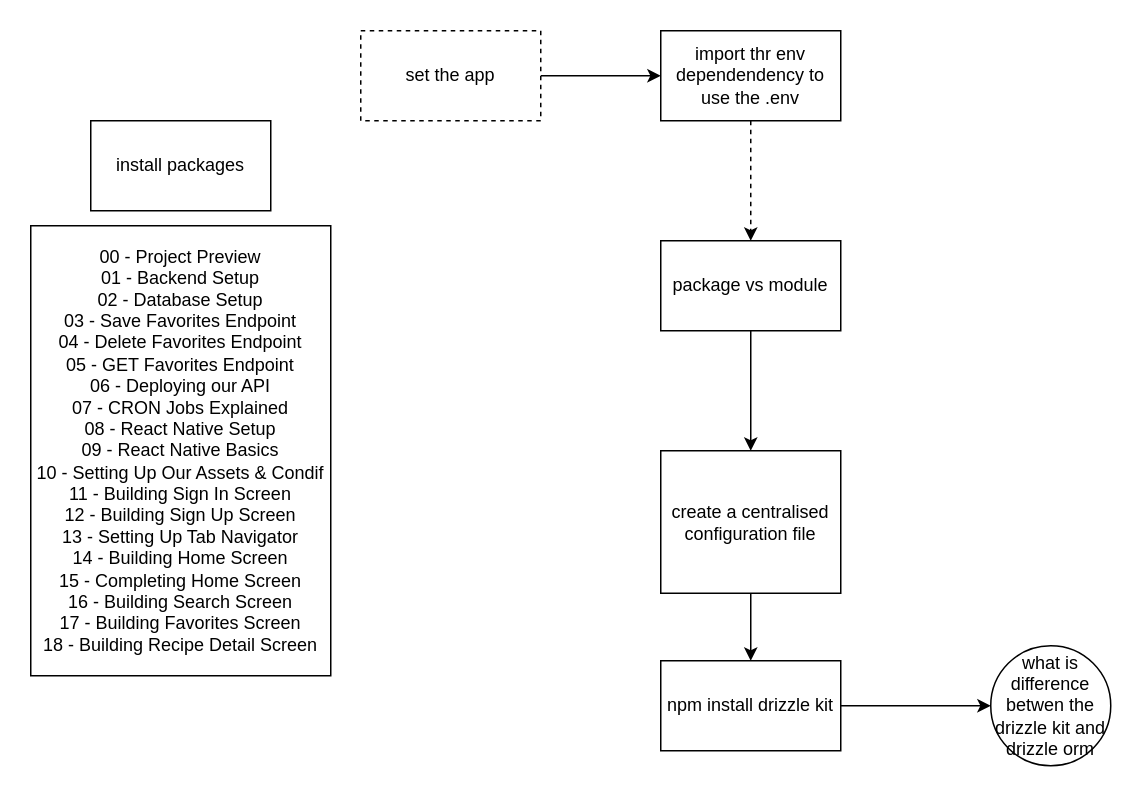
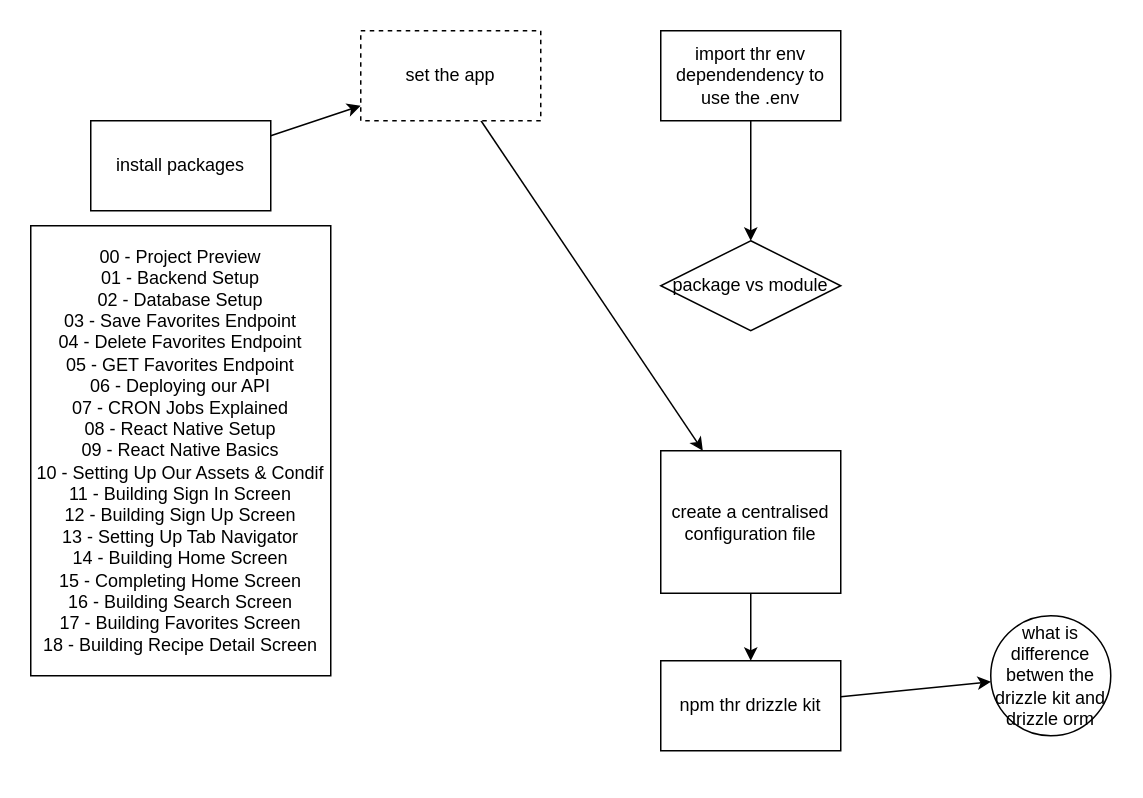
edge "set the app" -> "import thr env dependendency to use the .env": now "set the app" -> "create a centralised configuration file"
edge "install packages" -> "set the app": added
edge "import thr env dependendency to use the .env" -> "package vs module": style dashed -> solid
node "package vs module": shape rectangle -> diamond
edge "package vs module" -> "create a centralised configuration file": removed
node "npm install drizzle kit": label "npm install drizzle kit" -> "npm thr drizzle kit"
node "what is difference betwen the drizzle kit and drizzle orm": moved (1051, 706) -> (1051, 676)
